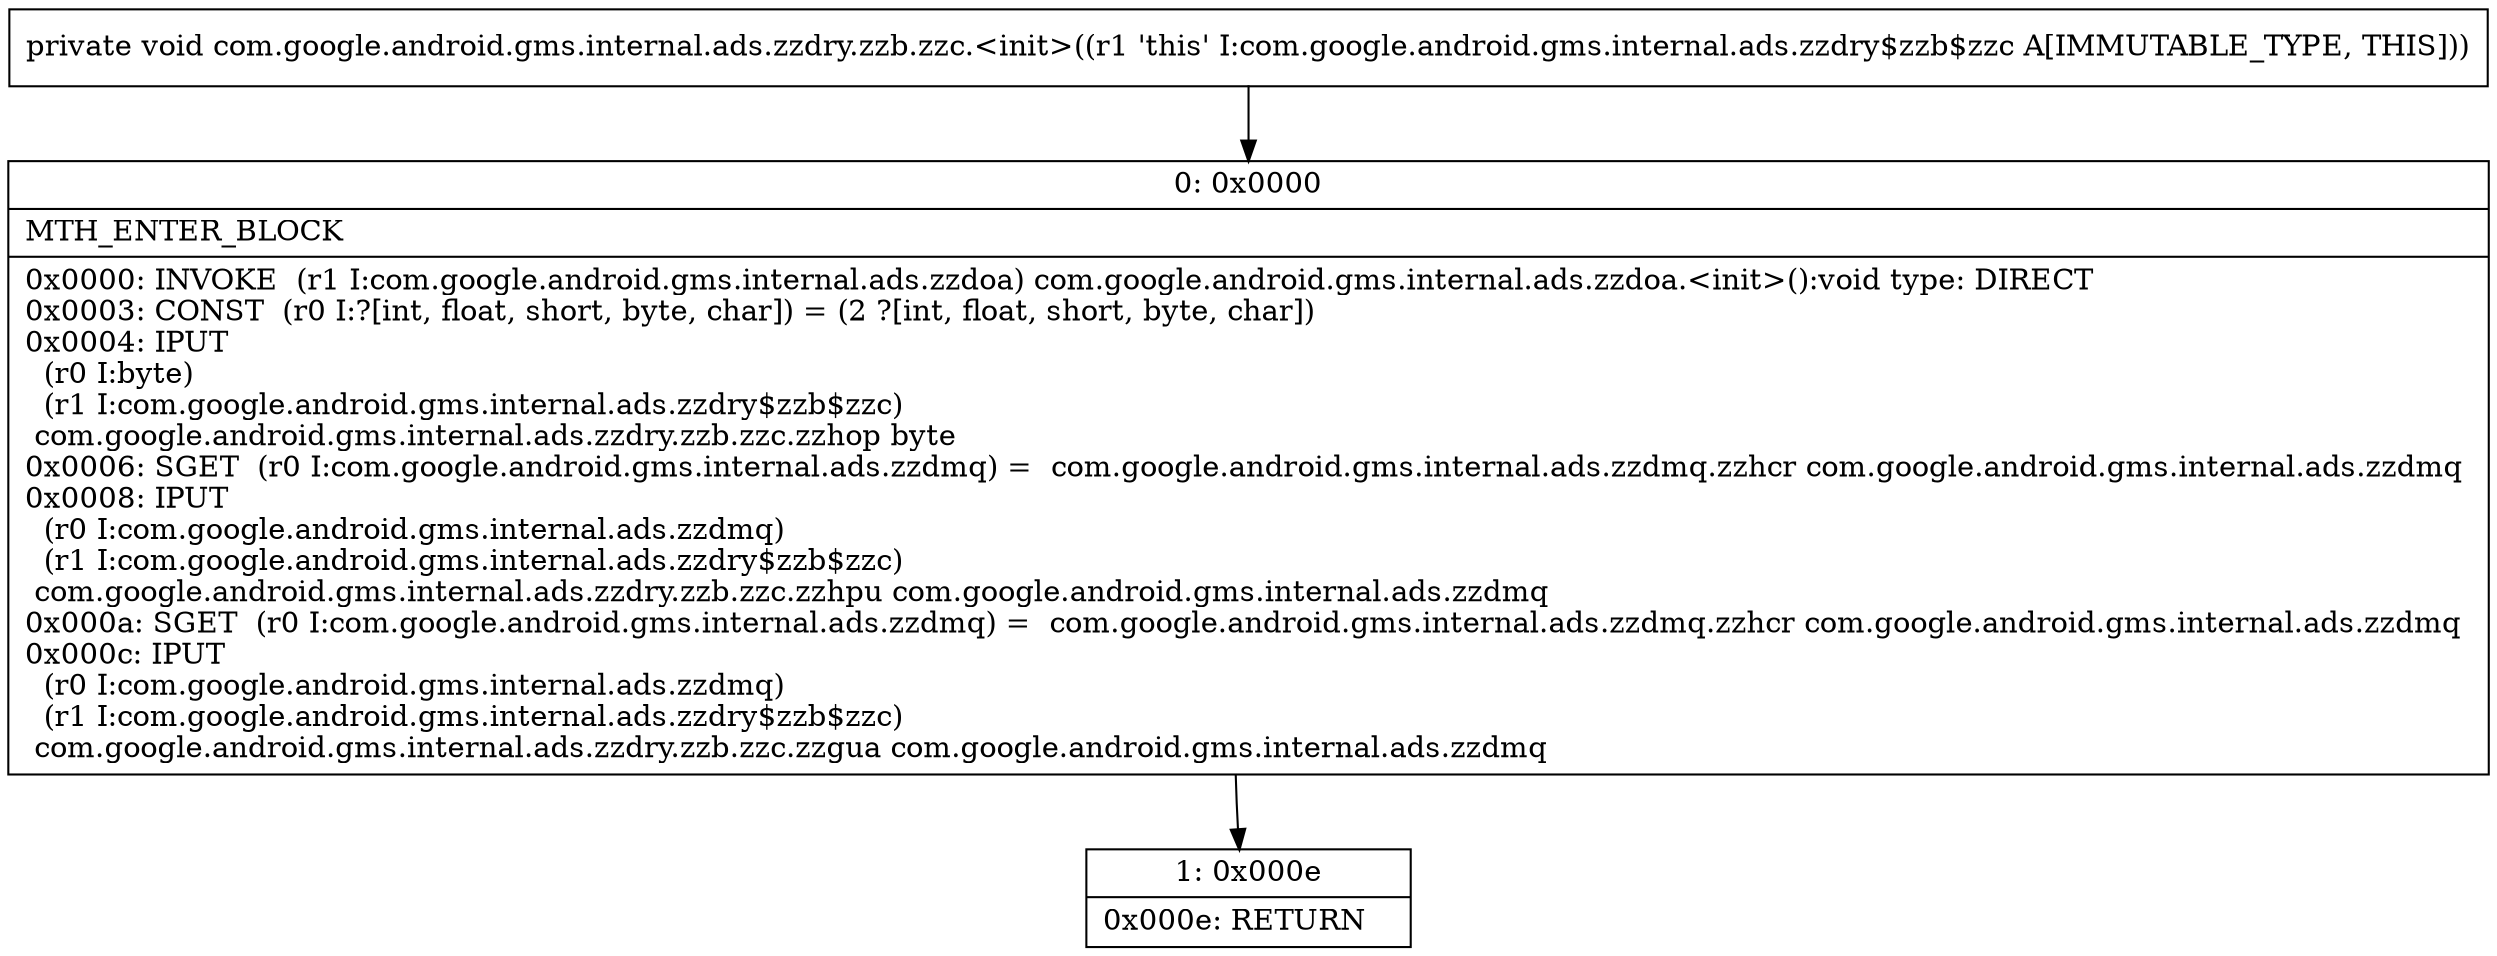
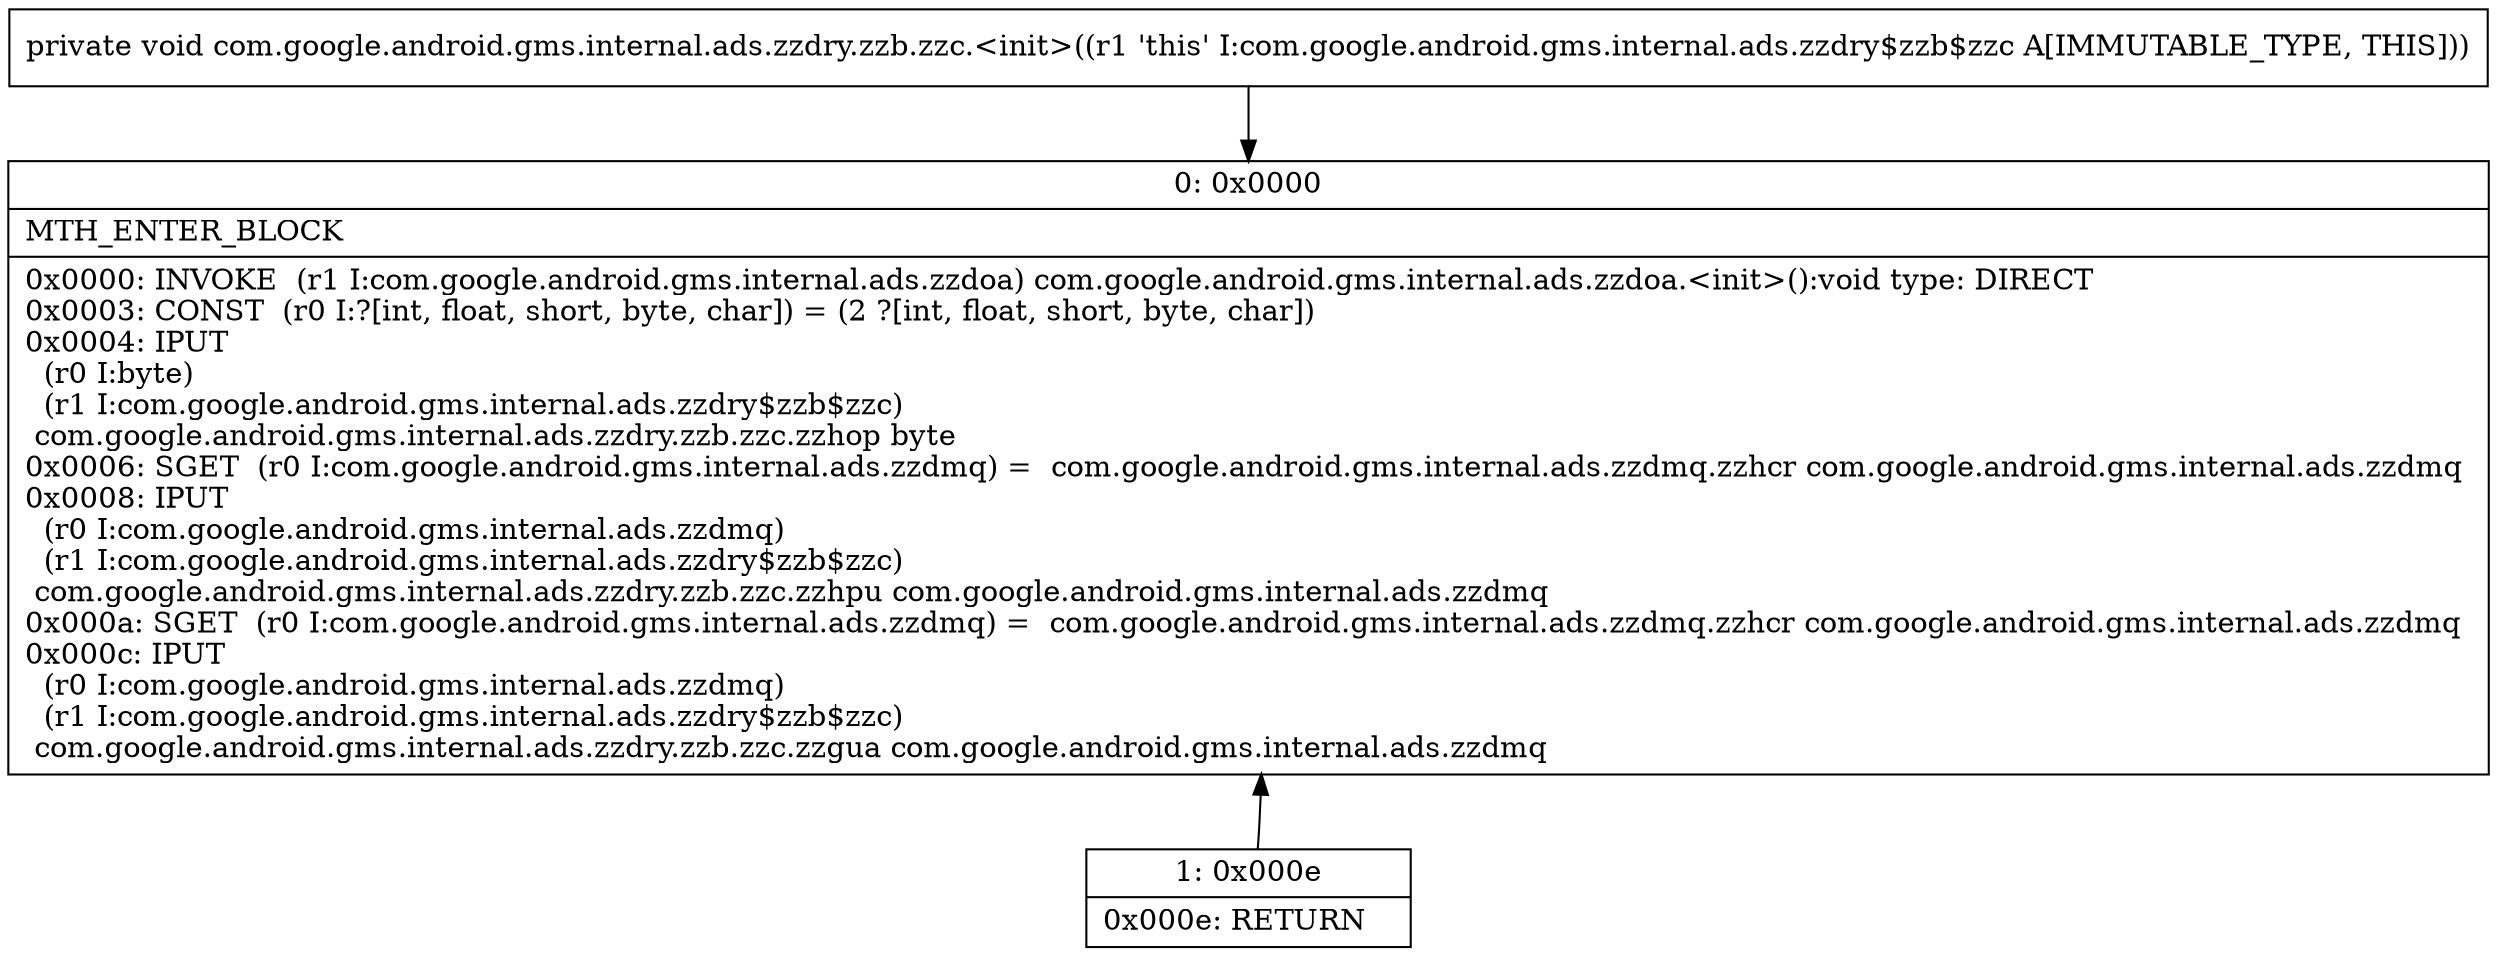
edge "0: 0x0000" -> "1: 0x000e": reversed
